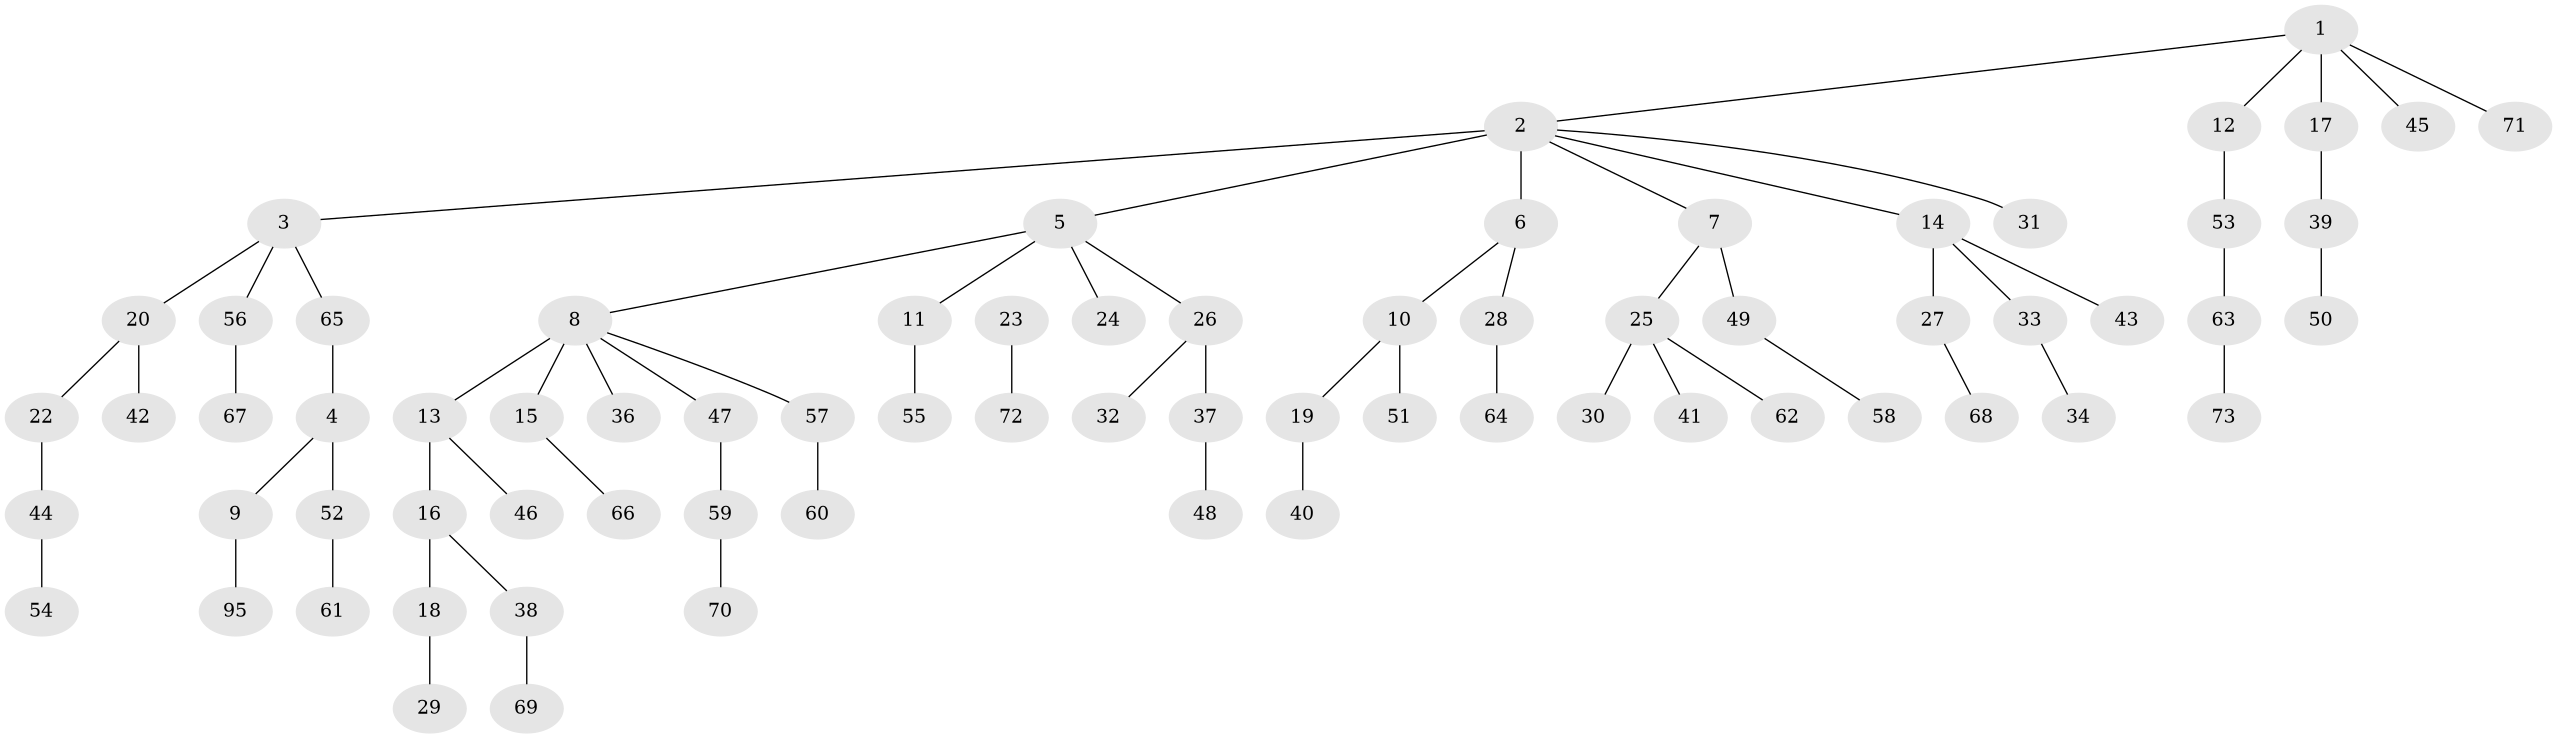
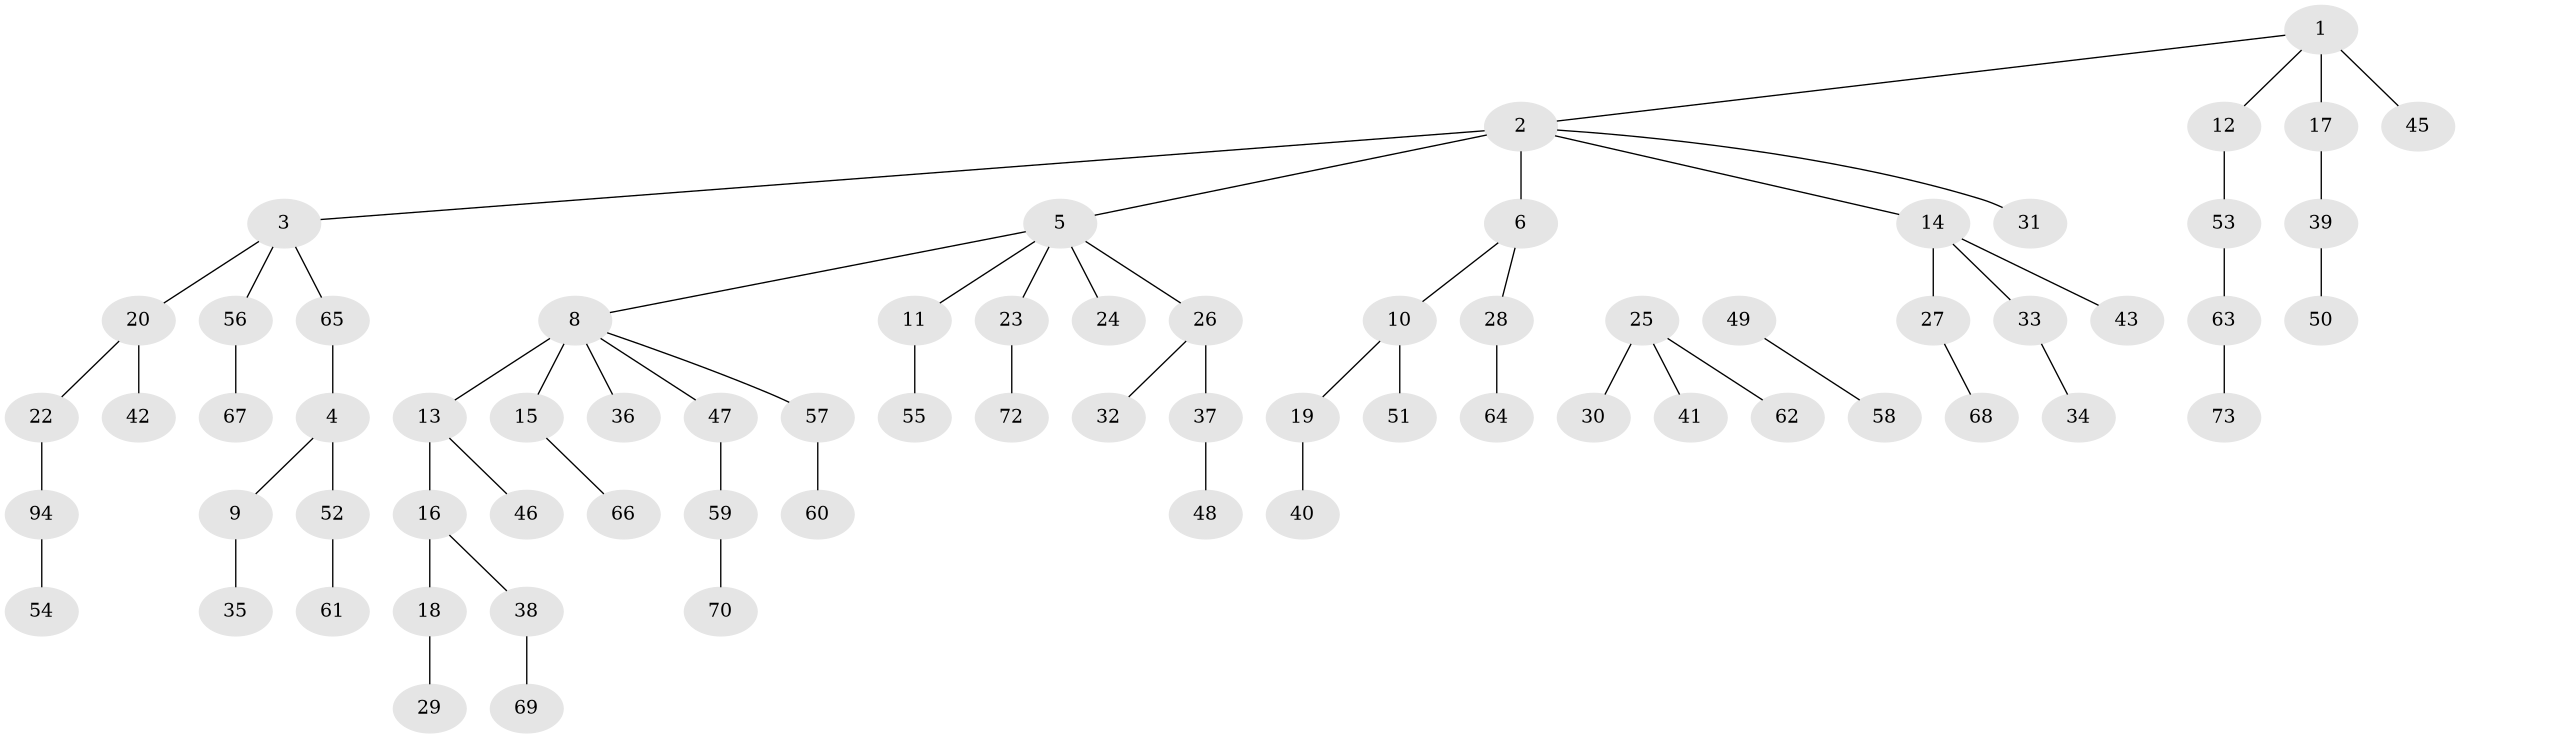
node "71": removed
node "7": removed
edge "5" -- "23": added
node "44": label "44" -> "94"
node "95": label "95" -> "35"
